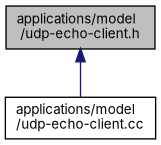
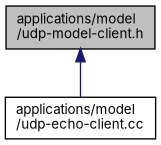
node "applications/model /udp-echo-client.h": label "applications/model /udp-echo-client.h" -> "applications/model /udp-model-client.h"
